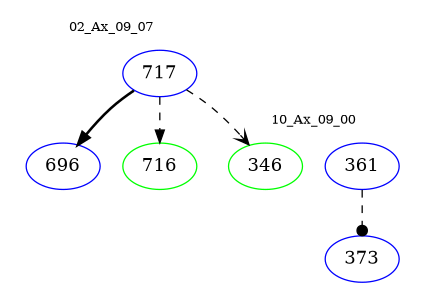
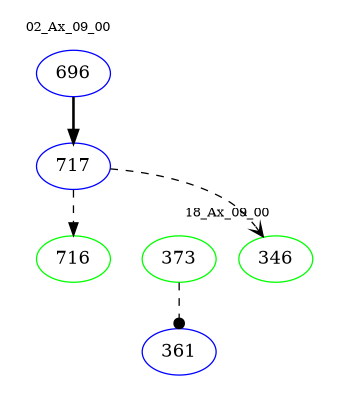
cluster "02_Ax_09_07": label "02_Ax_09_07" -> "02_Ax_09_00"
edge "717" -> "696": reversed
cluster "10_Ax_09_00": label "10_Ax_09_00" -> "18_Ax_09_00"
edge "361" -> "373": reversed
node "373": color blue -> green
